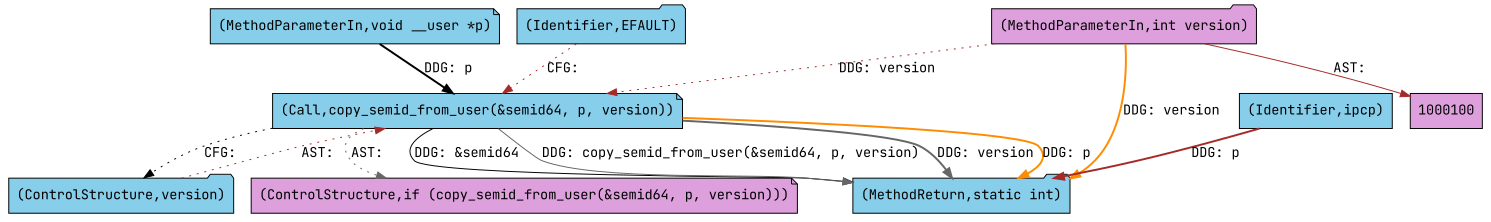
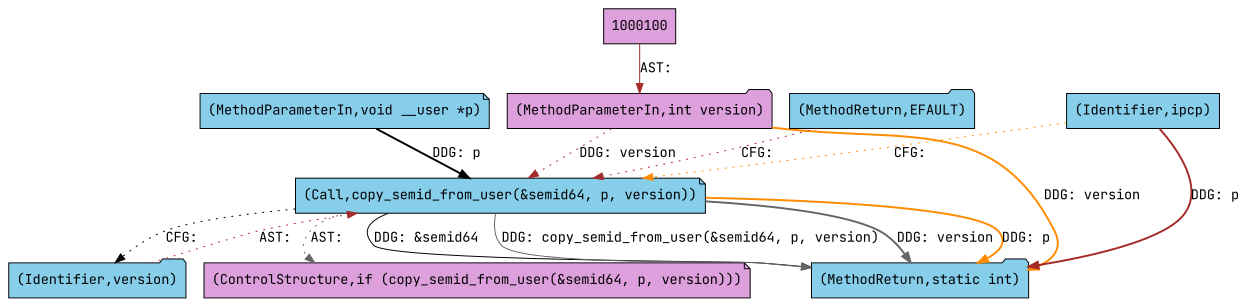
node "(Identifier,EFAULT)": label "(Identifier,EFAULT)" -> "(MethodReturn,EFAULT)"
edge "(MethodParameterIn,int version)" -> "1000100": reversed
edge "(Identifier,ipcp)" -> "(Call,copy_semid_from_user(&semid64, p, version))": added, label "CFG:"
node "(ControlStructure,version)": label "(ControlStructure,version)" -> "(Identifier,version)"
